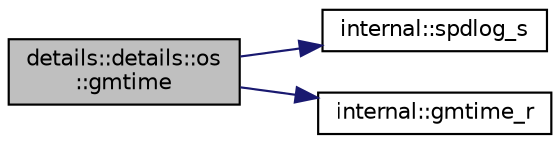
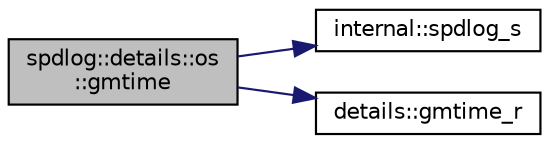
node "details::details::os ::gmtime": label "details::details::os ::gmtime" -> "spdlog::details::os ::gmtime"
node "internal::gmtime_r": label "internal::gmtime_r" -> "details::gmtime_r"
